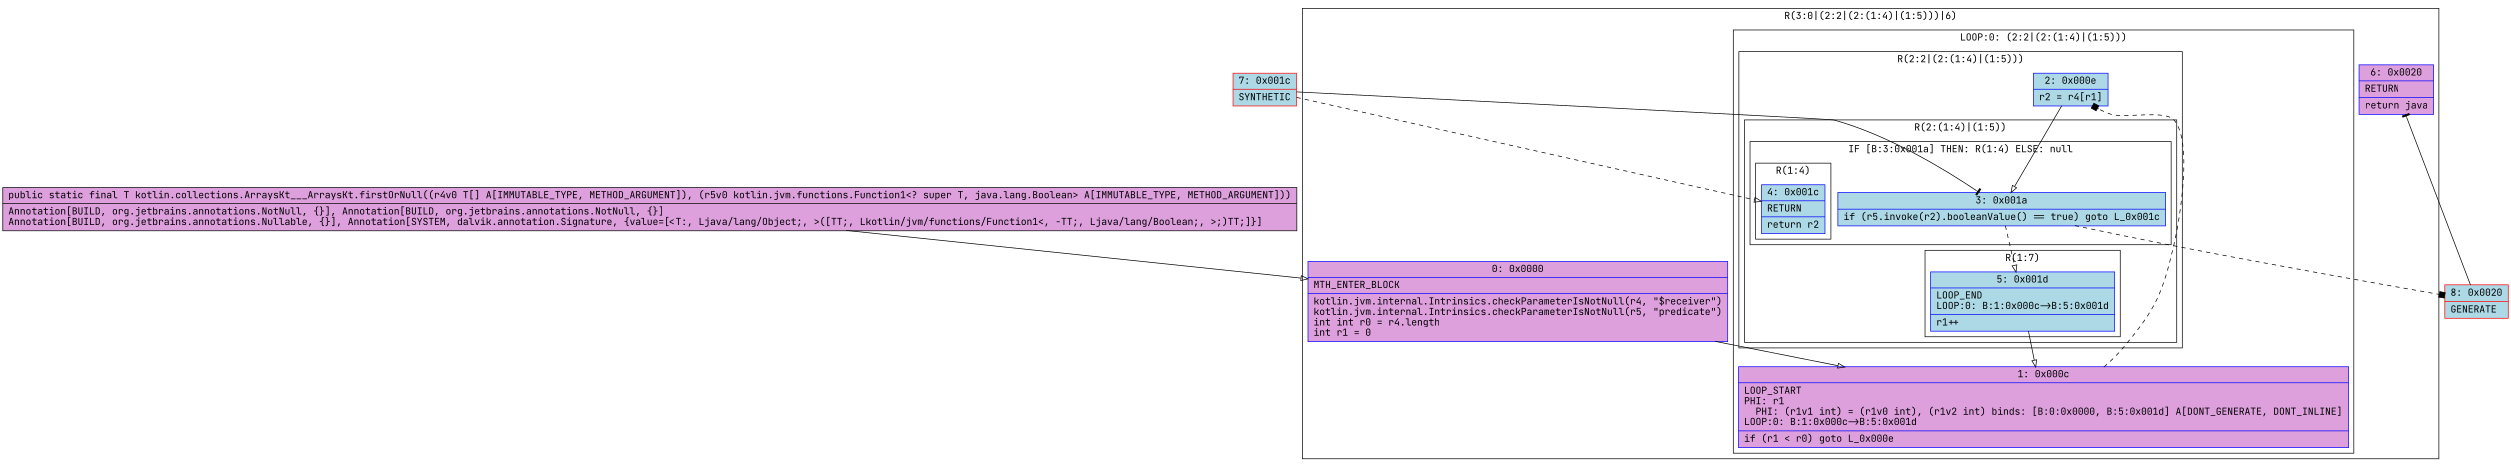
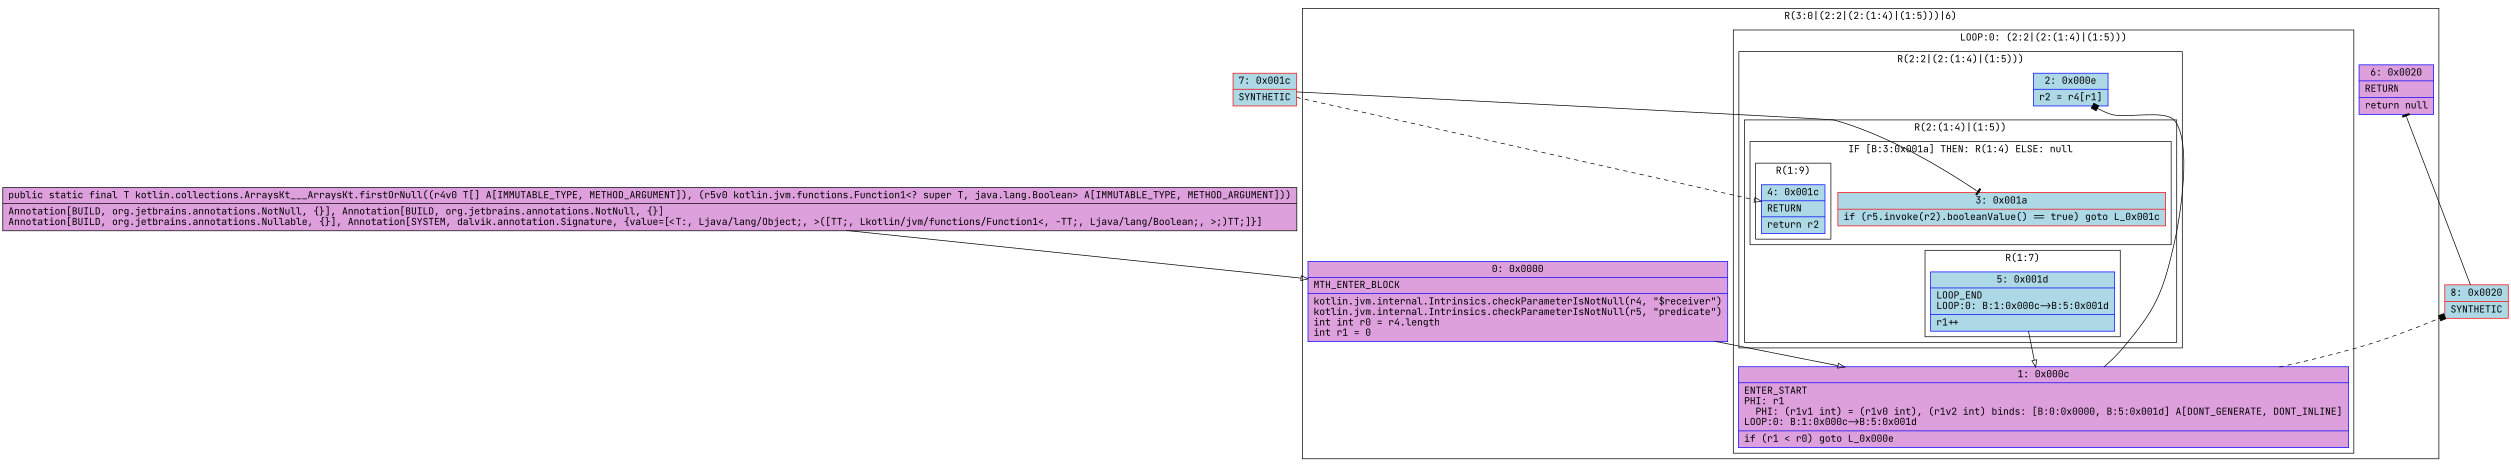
node "6: 0x0020": text "return java" -> "return null"
edge "2: 0x000e" -> "3: 0x001a": removed
cluster "R(1:4)": label "R(1:4)" -> "R(1:9)"
node "3: 0x001a": color blue -> red
edge "3: 0x001a" -> "5: 0x001d": removed
edge "1: 0x000c" -> "2: 0x000e": style dashed -> solid
edge "3: 0x001a" -> "8: 0x0020": now "1: 0x000c" -> "8: 0x0020"
node "8: 0x0020": text "GENERATE" -> "SYNTHETIC"
node "1: 0x000c": text "LOOP_START" -> "ENTER_START"
